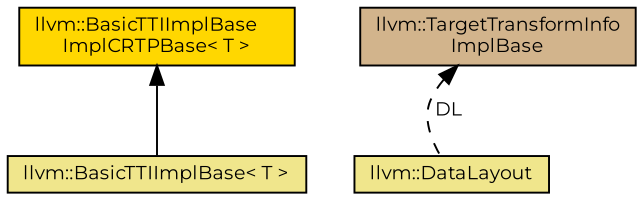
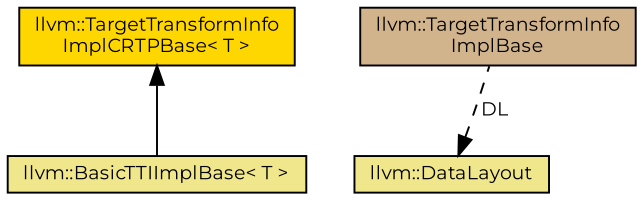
node "llvm::BasicTTIImplBase ImplCRTPBase< T >": label "llvm::BasicTTIImplBase ImplCRTPBase< T >" -> "llvm::TargetTransformInfo ImplCRTPBase< T >"
edge "llvm::DataLayout" -> "llvm::TargetTransformInfo ImplBase": reversed
